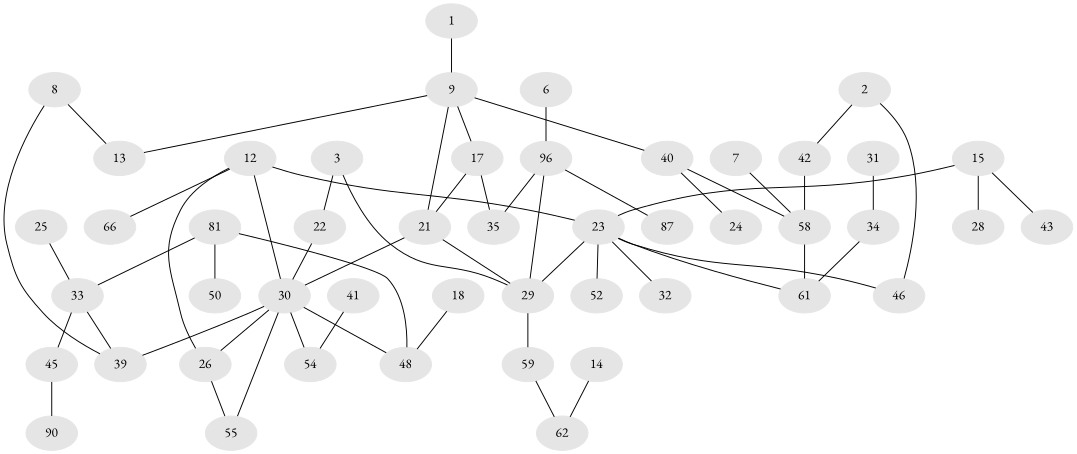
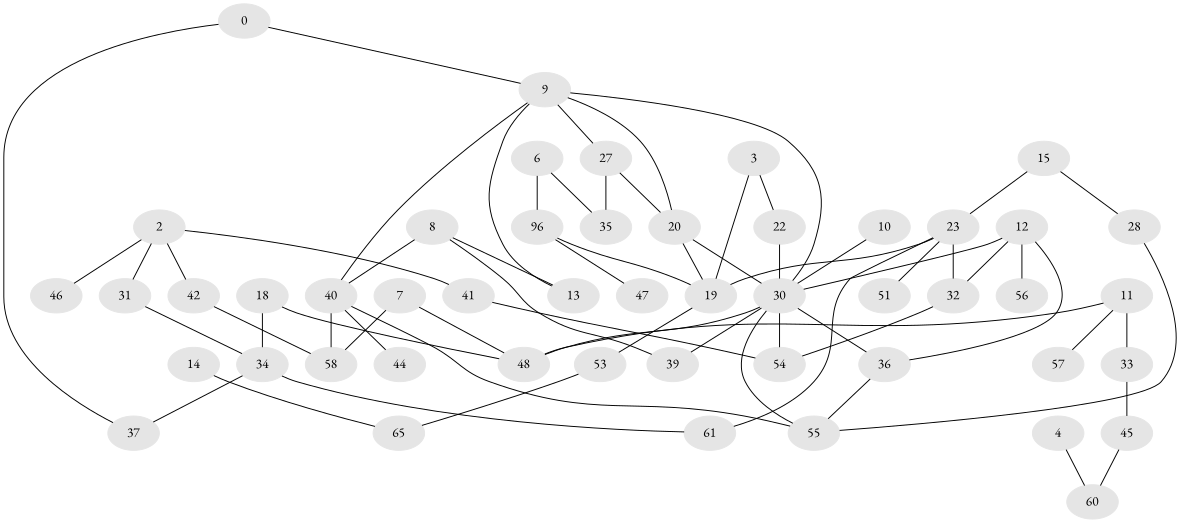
node "1": label "1" -> "0"
edge "9" -- "30": added
node "17": label "17" -> "27"
edge "96" -- "35": now "6" -- "35"
edge "12" -- "23": now "12" -- "32"
node "25": removed
node "66": label "66" -> "56"
node "81": label "81" -> "11"
node "21": label "21" -> "20"
node "87": label "87" -> "47"
node "24": label "24" -> "44"
node "10": added
node "43": removed
edge "2" -- "41": added
edge "8" -- "40": added
edge "2" -- "31": added
edge "58" -- "61": removed
edge "23" -- "46": removed
node "50": label "50" -> "57"
node "29": label "29" -> "19"
node "52": label "52" -> "51"
edge "18" -- "34": added
edge "33" -- "39": removed
edge "7" -- "48": added
edge "32" -- "54": added
node "26": label "26" -> "36"
node "59": label "59" -> "53"
edge "40" -- "55": added
edge "28" -- "55": added
node "90": label "90" -> "60"
node "37": added
node "62": label "62" -> "65"
node "4": added
